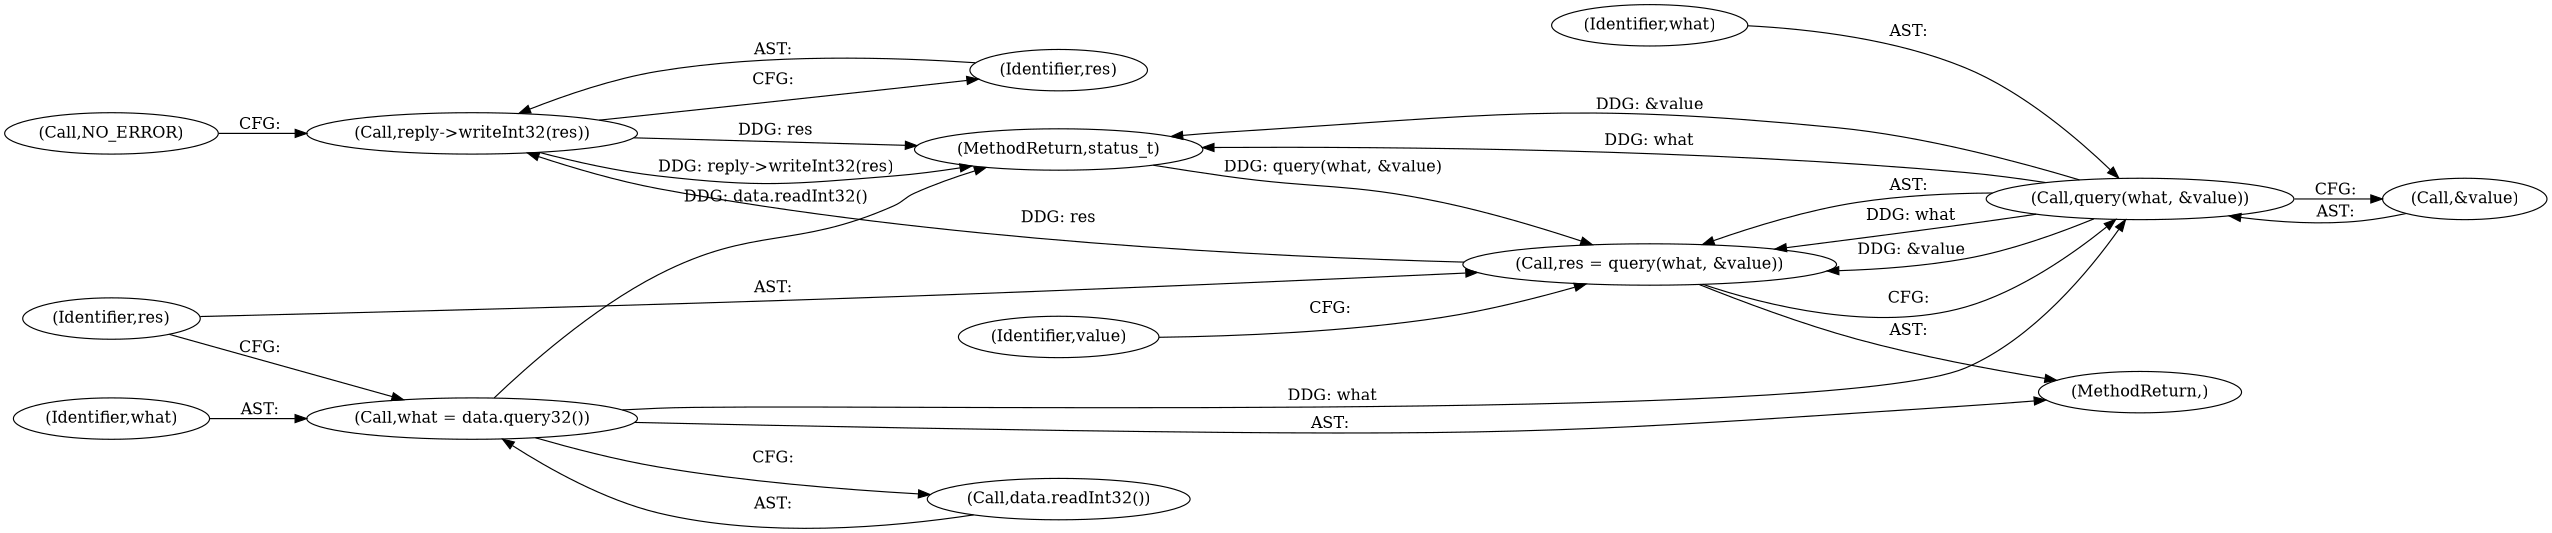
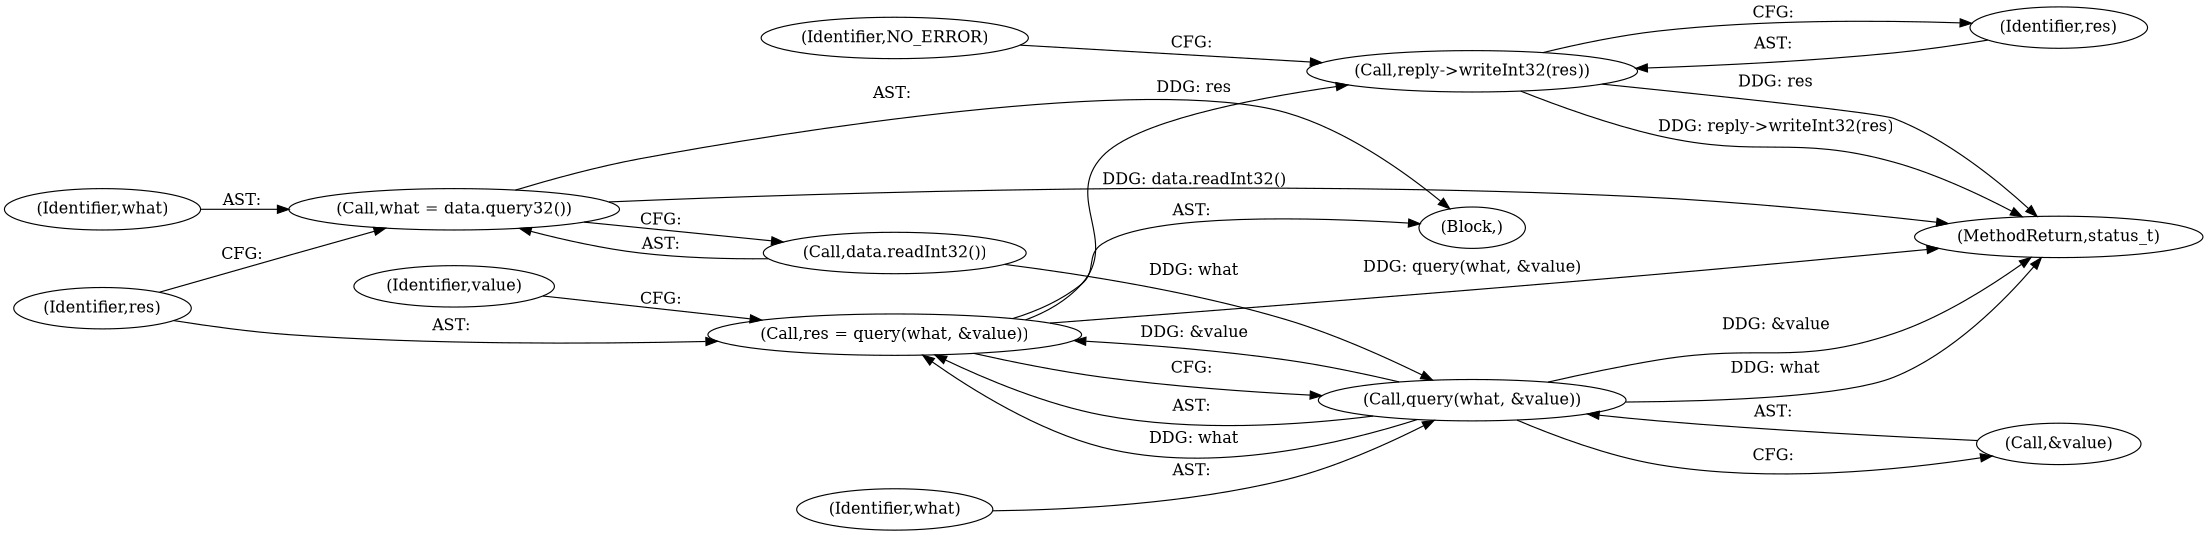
node "(Call,NO_ERROR)": label "(Call,NO_ERROR)" -> "(Identifier,NO_ERROR)"
edge "(MethodReturn,status_t)" -> "(Call,res = query(what, &value))": reversed
node "(MethodReturn,)": label "(MethodReturn,)" -> "(Block,)"
edge "(Call,what = data.query32())" -> "(Call,query(what, &value))": now "(Call,data.readInt32())" -> "(Call,query(what, &value))"
